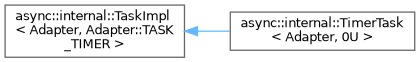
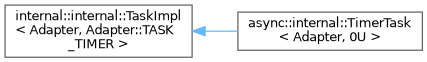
node "async::internal::TaskImpl < Adapter, Adapter::TASK _TIMER >": label "async::internal::TaskImpl < Adapter, Adapter::TASK _TIMER >" -> "internal::internal::TaskImpl < Adapter, Adapter::TASK _TIMER >"
